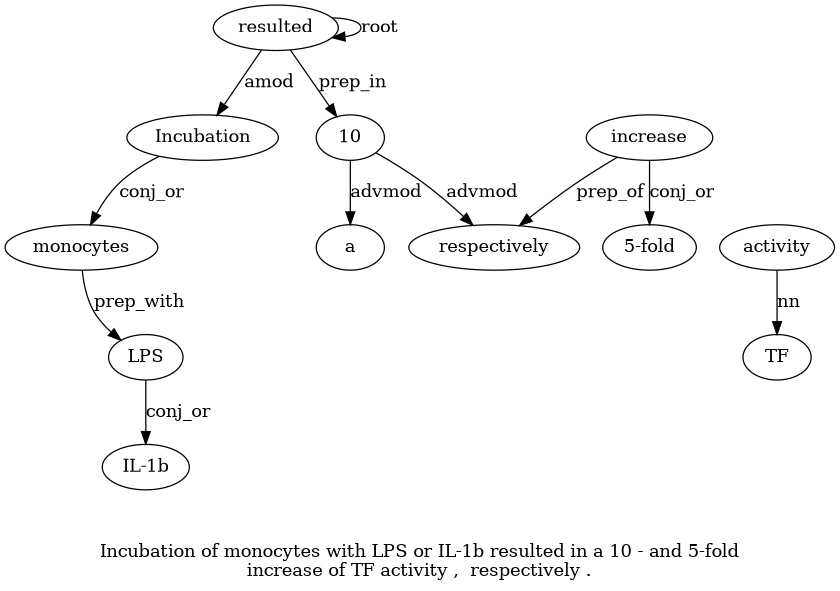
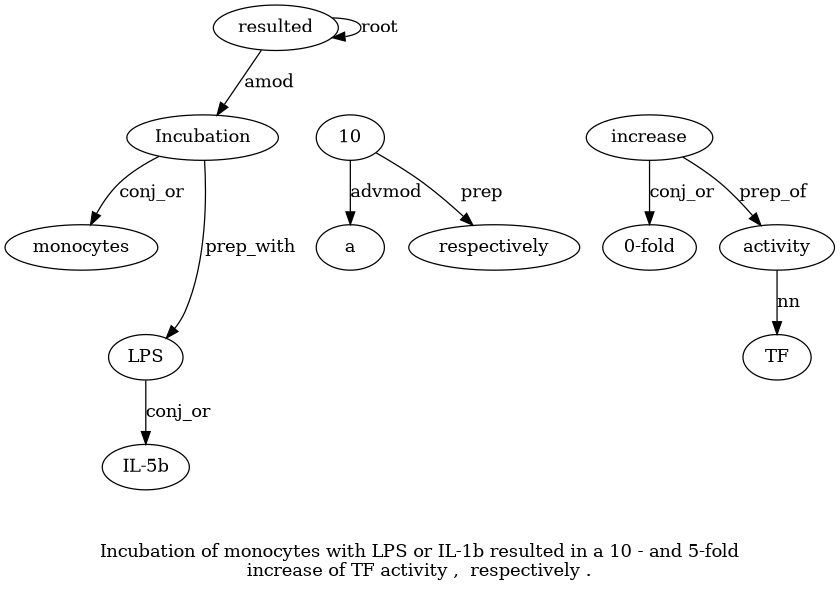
edge "resulted" -> "10": removed, label "prep_in"
edge "increase" -> "respectively": now "increase" -> "activity"
edge "10" -> "respectively": label "advmod" -> "prep"
node "5-fold": label "5-fold" -> "0-fold"
edge "monocytes" -> "LPS": now "Incubation" -> "LPS"
node "IL-1b": label "IL-1b" -> "IL-5b"
